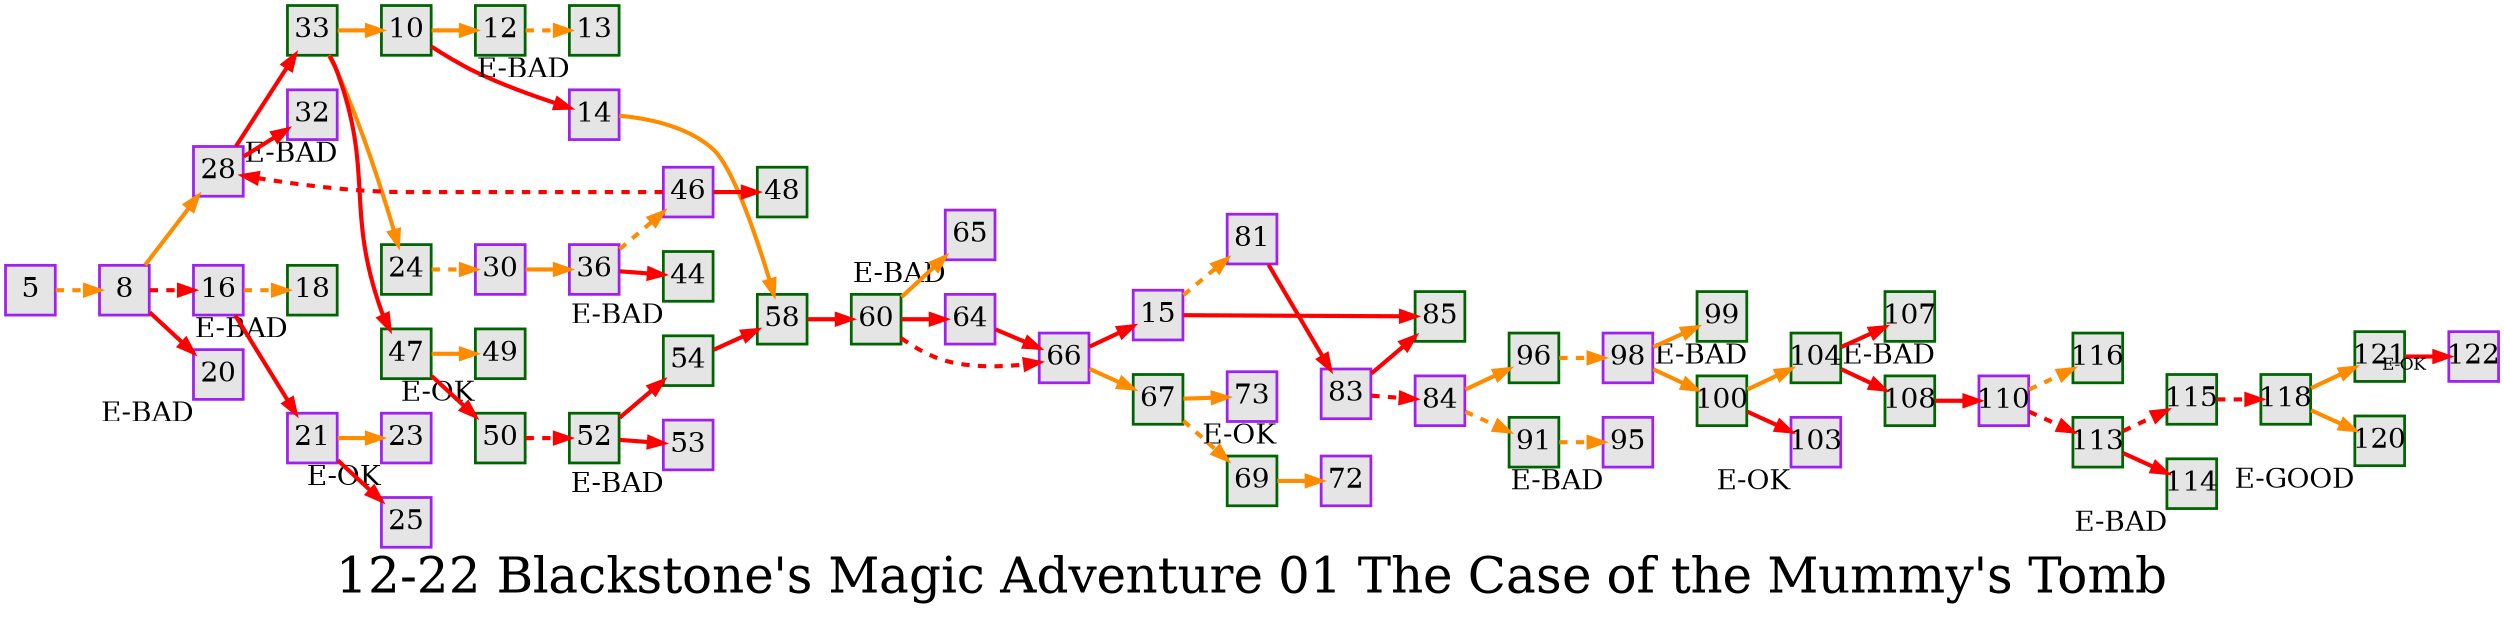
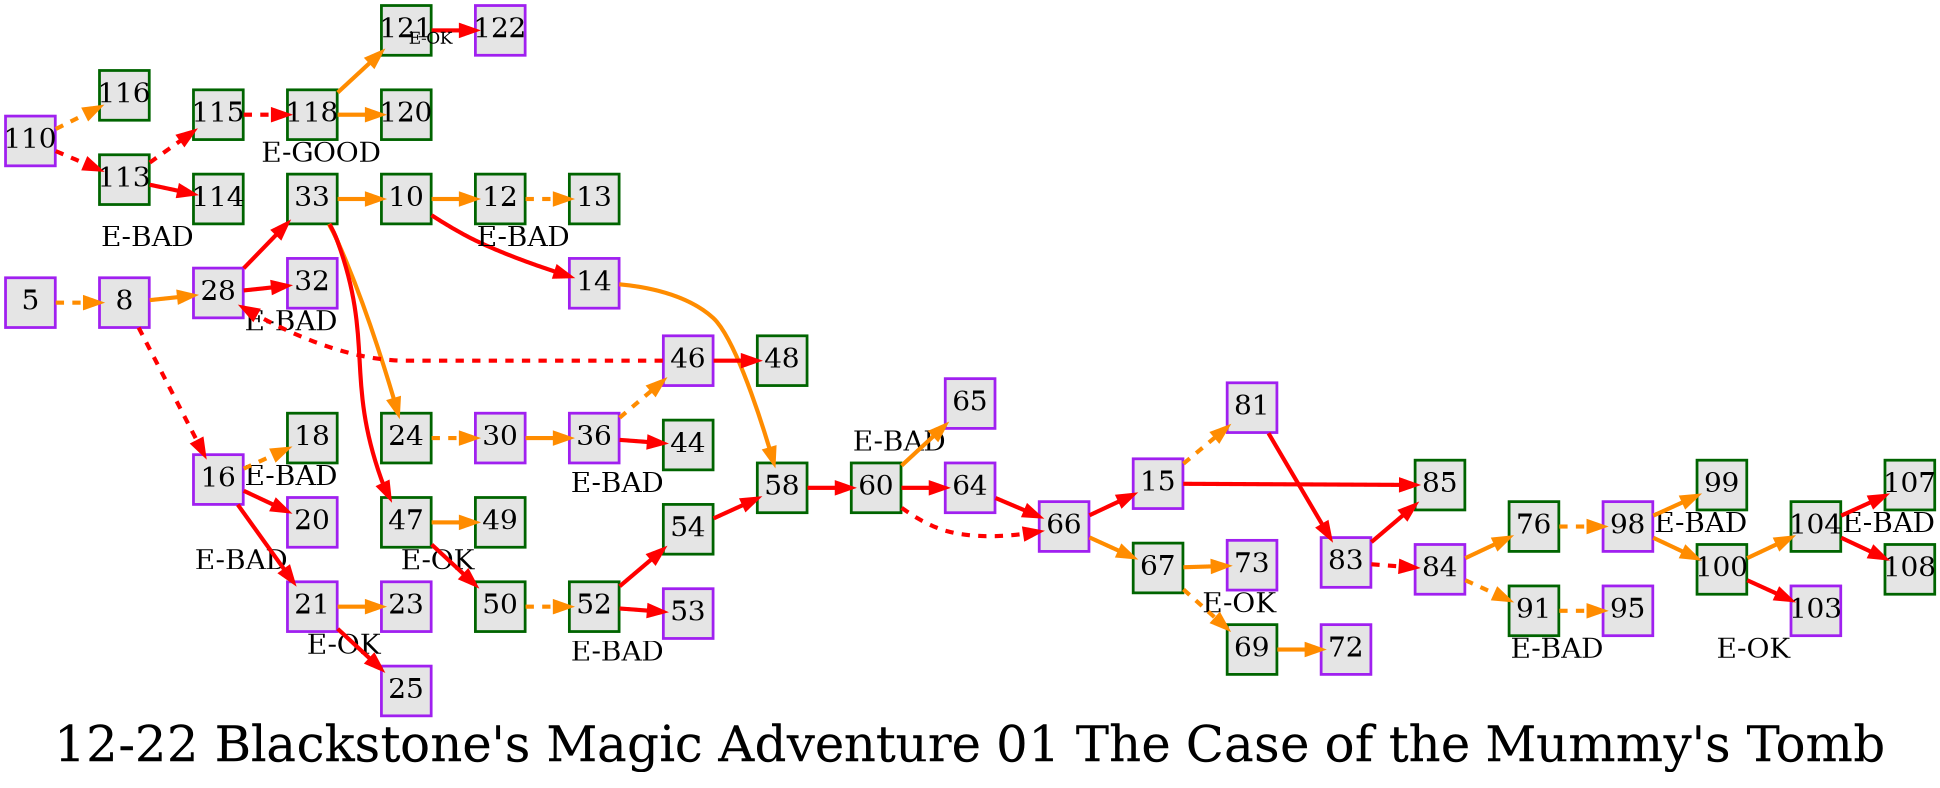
edge "8" -> "20 E-BAD": now "16" -> "20 E-BAD"
node "96": label "96" -> "76"
edge "108" -> "110": removed
edge "50" -> "52": color red -> darkorange
